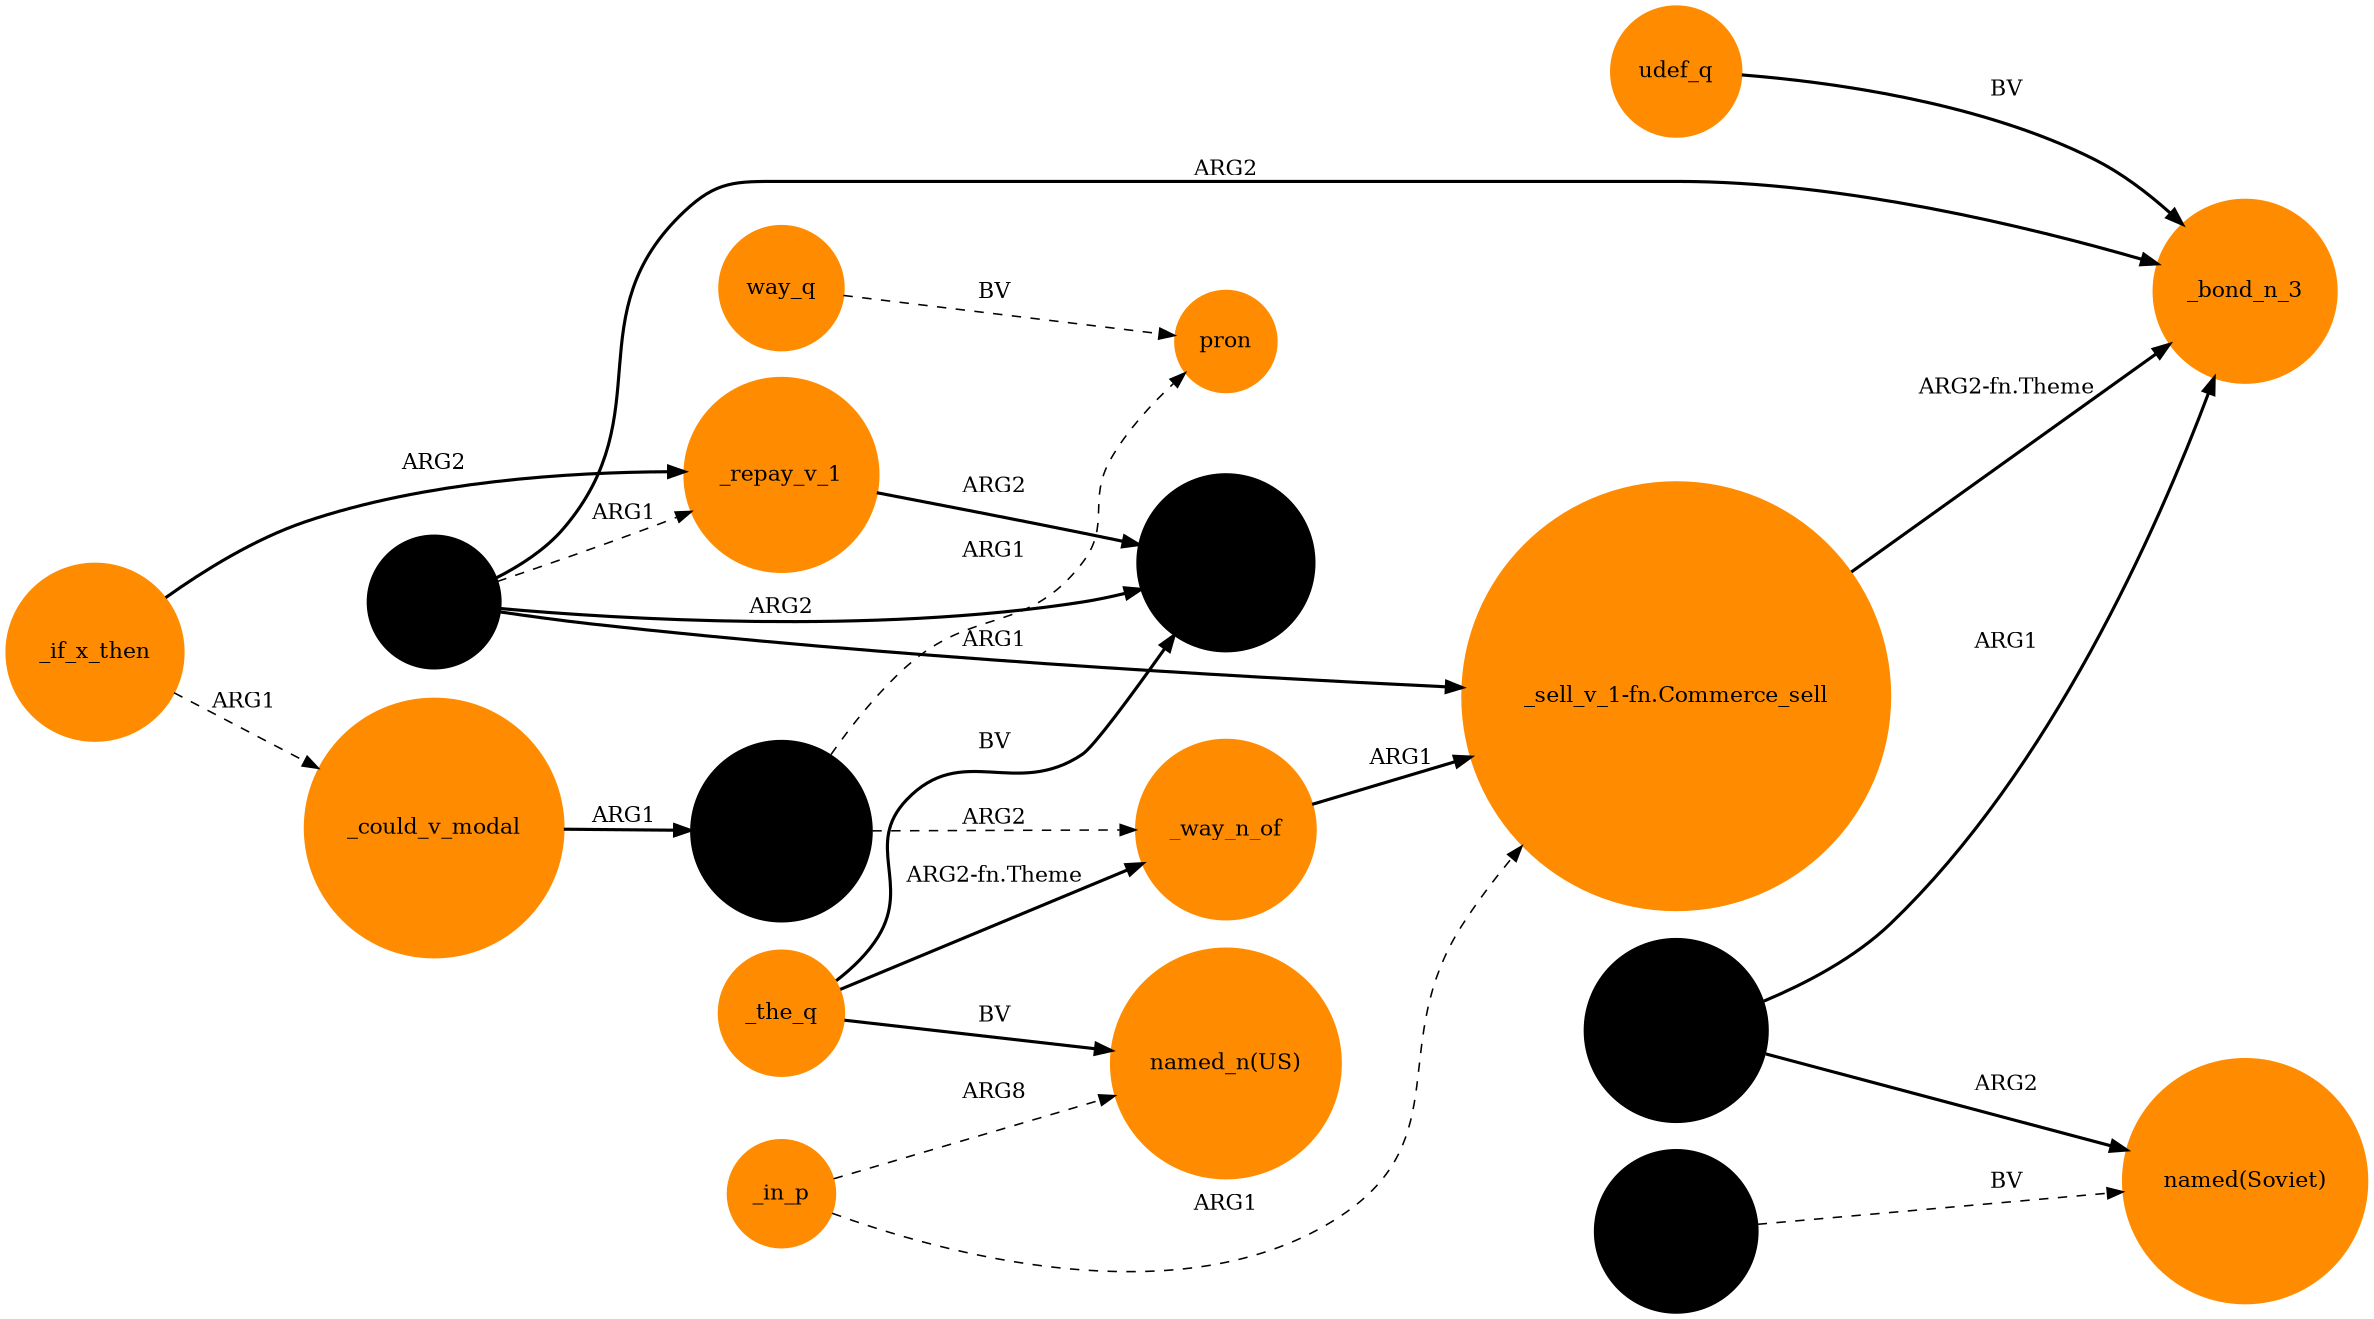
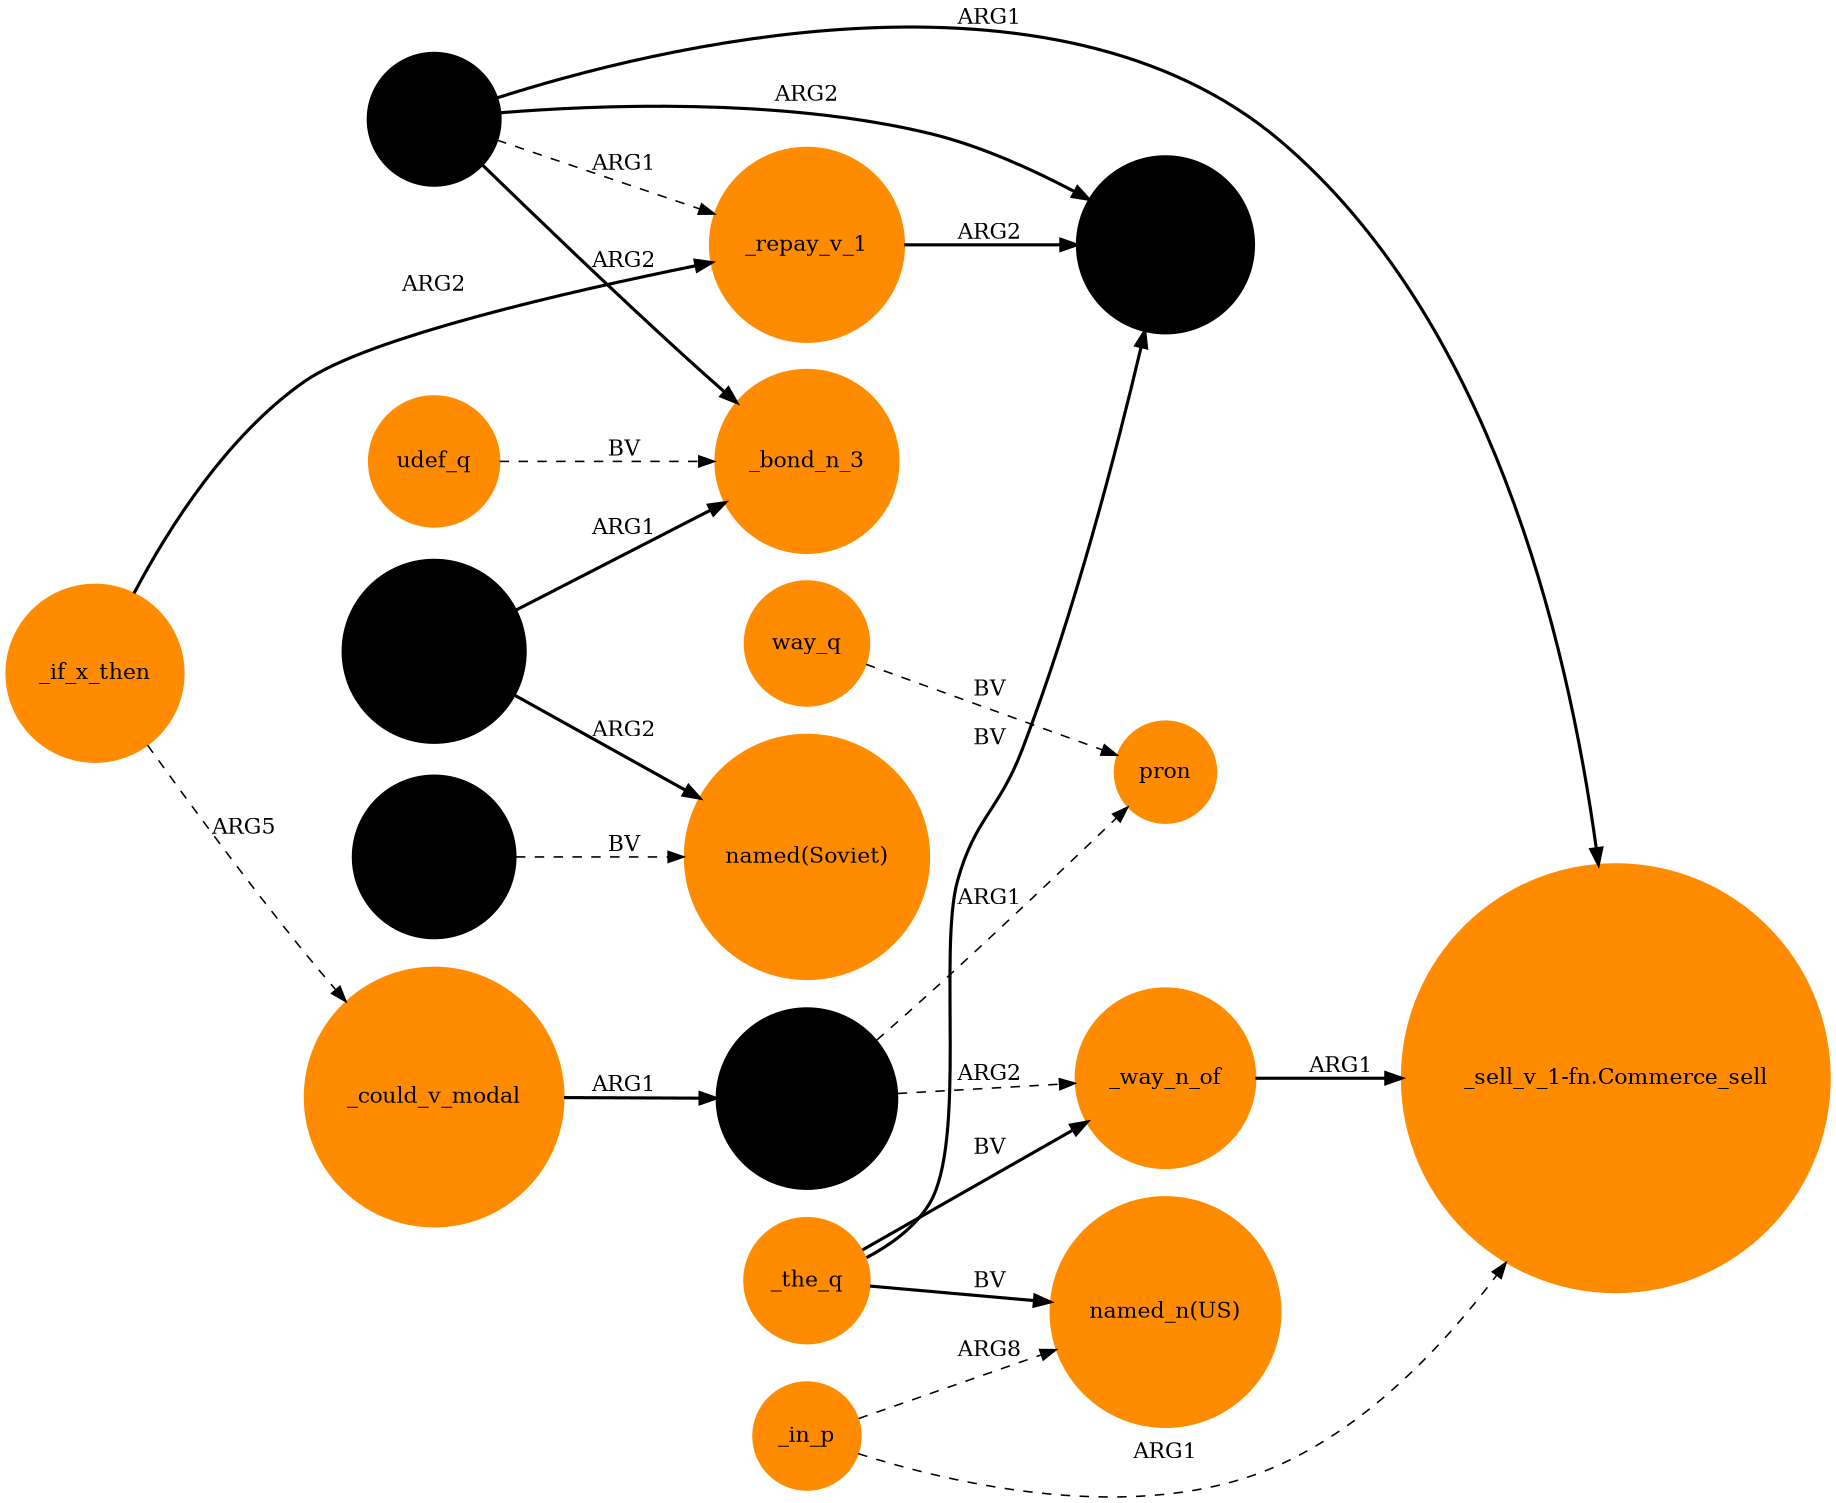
edge "udef_q" -> "_bond_n_3": style bold -> dashed
edge "_sell_v_1-fn.Commerce_sell" -> "_bond_n_3": removed, label "ARG2-fn.Theme"
edge "_if_x_then" -> "_could_v_modal": label "ARG1" -> "ARG5"
edge "_the_q" -> "_way_n_of": label "ARG2-fn.Theme" -> "BV"
